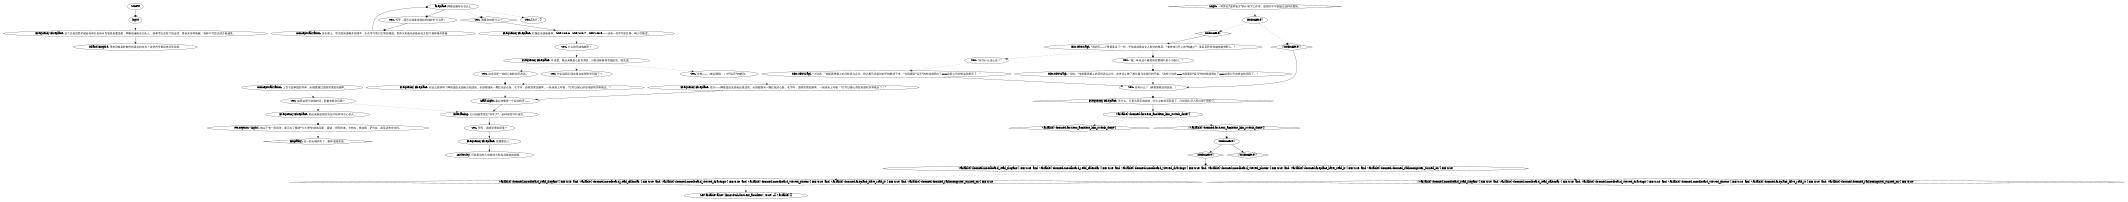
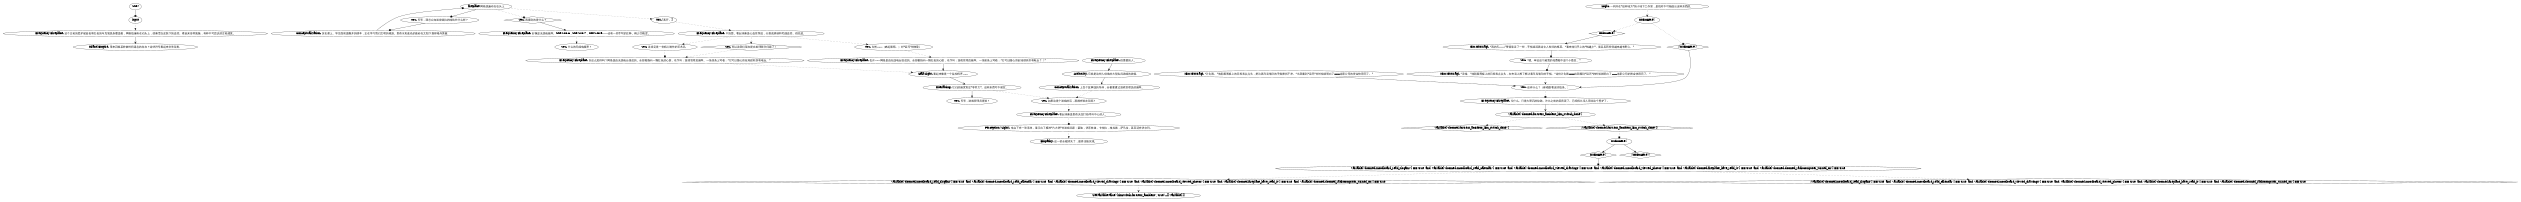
node "START": label "START" -> "UKV"
node "Logic: 一间开在*这种地方*的小地下工作室，是绝对不可能做出这种东西的。": shape diamond -> ellipse
edge "You: 什么的无线电频率？" -> "Frequency Fireplace: 不清楚。看起来像是心血管系统，分裂成静脉和毛细血管。很先进。": now "You: [离开。]" -> "Frequency Fireplace: 不清楚。看起来像是心血管系统，分裂成静脉和毛细血管。很先进。"
node "You: “你为什么这么说？”": removed
node "You: 所以说我们现在是在处理医学问题了？": shape ellipse -> diamond
edge "Authority: 它就是这些人创造的大型实况游戏的统领。" -> "Conceptualization: 上百个故事线的导体，全都要通过游戏管理员的频率。": added
node "Frequency Fireplace: 没什么。只是大理石的纹路，许久之前的回音罢了。已经很久没人用过这个壁炉了。": shape diamond -> ellipse
edge "You: 如果这是个游戏的话，那都有谁在玩呢？" -> "Interfacing: 它们的频宽肯定*非常大*。这种东西可不便宜。": reversed
edge "You: 等等，游戏管理员是谁？" -> "Frequency Fireplace: 很重要的人。": removed
node "Empathy: 这一切全都消失了，最终没能实现。": shape diamond -> ellipse
